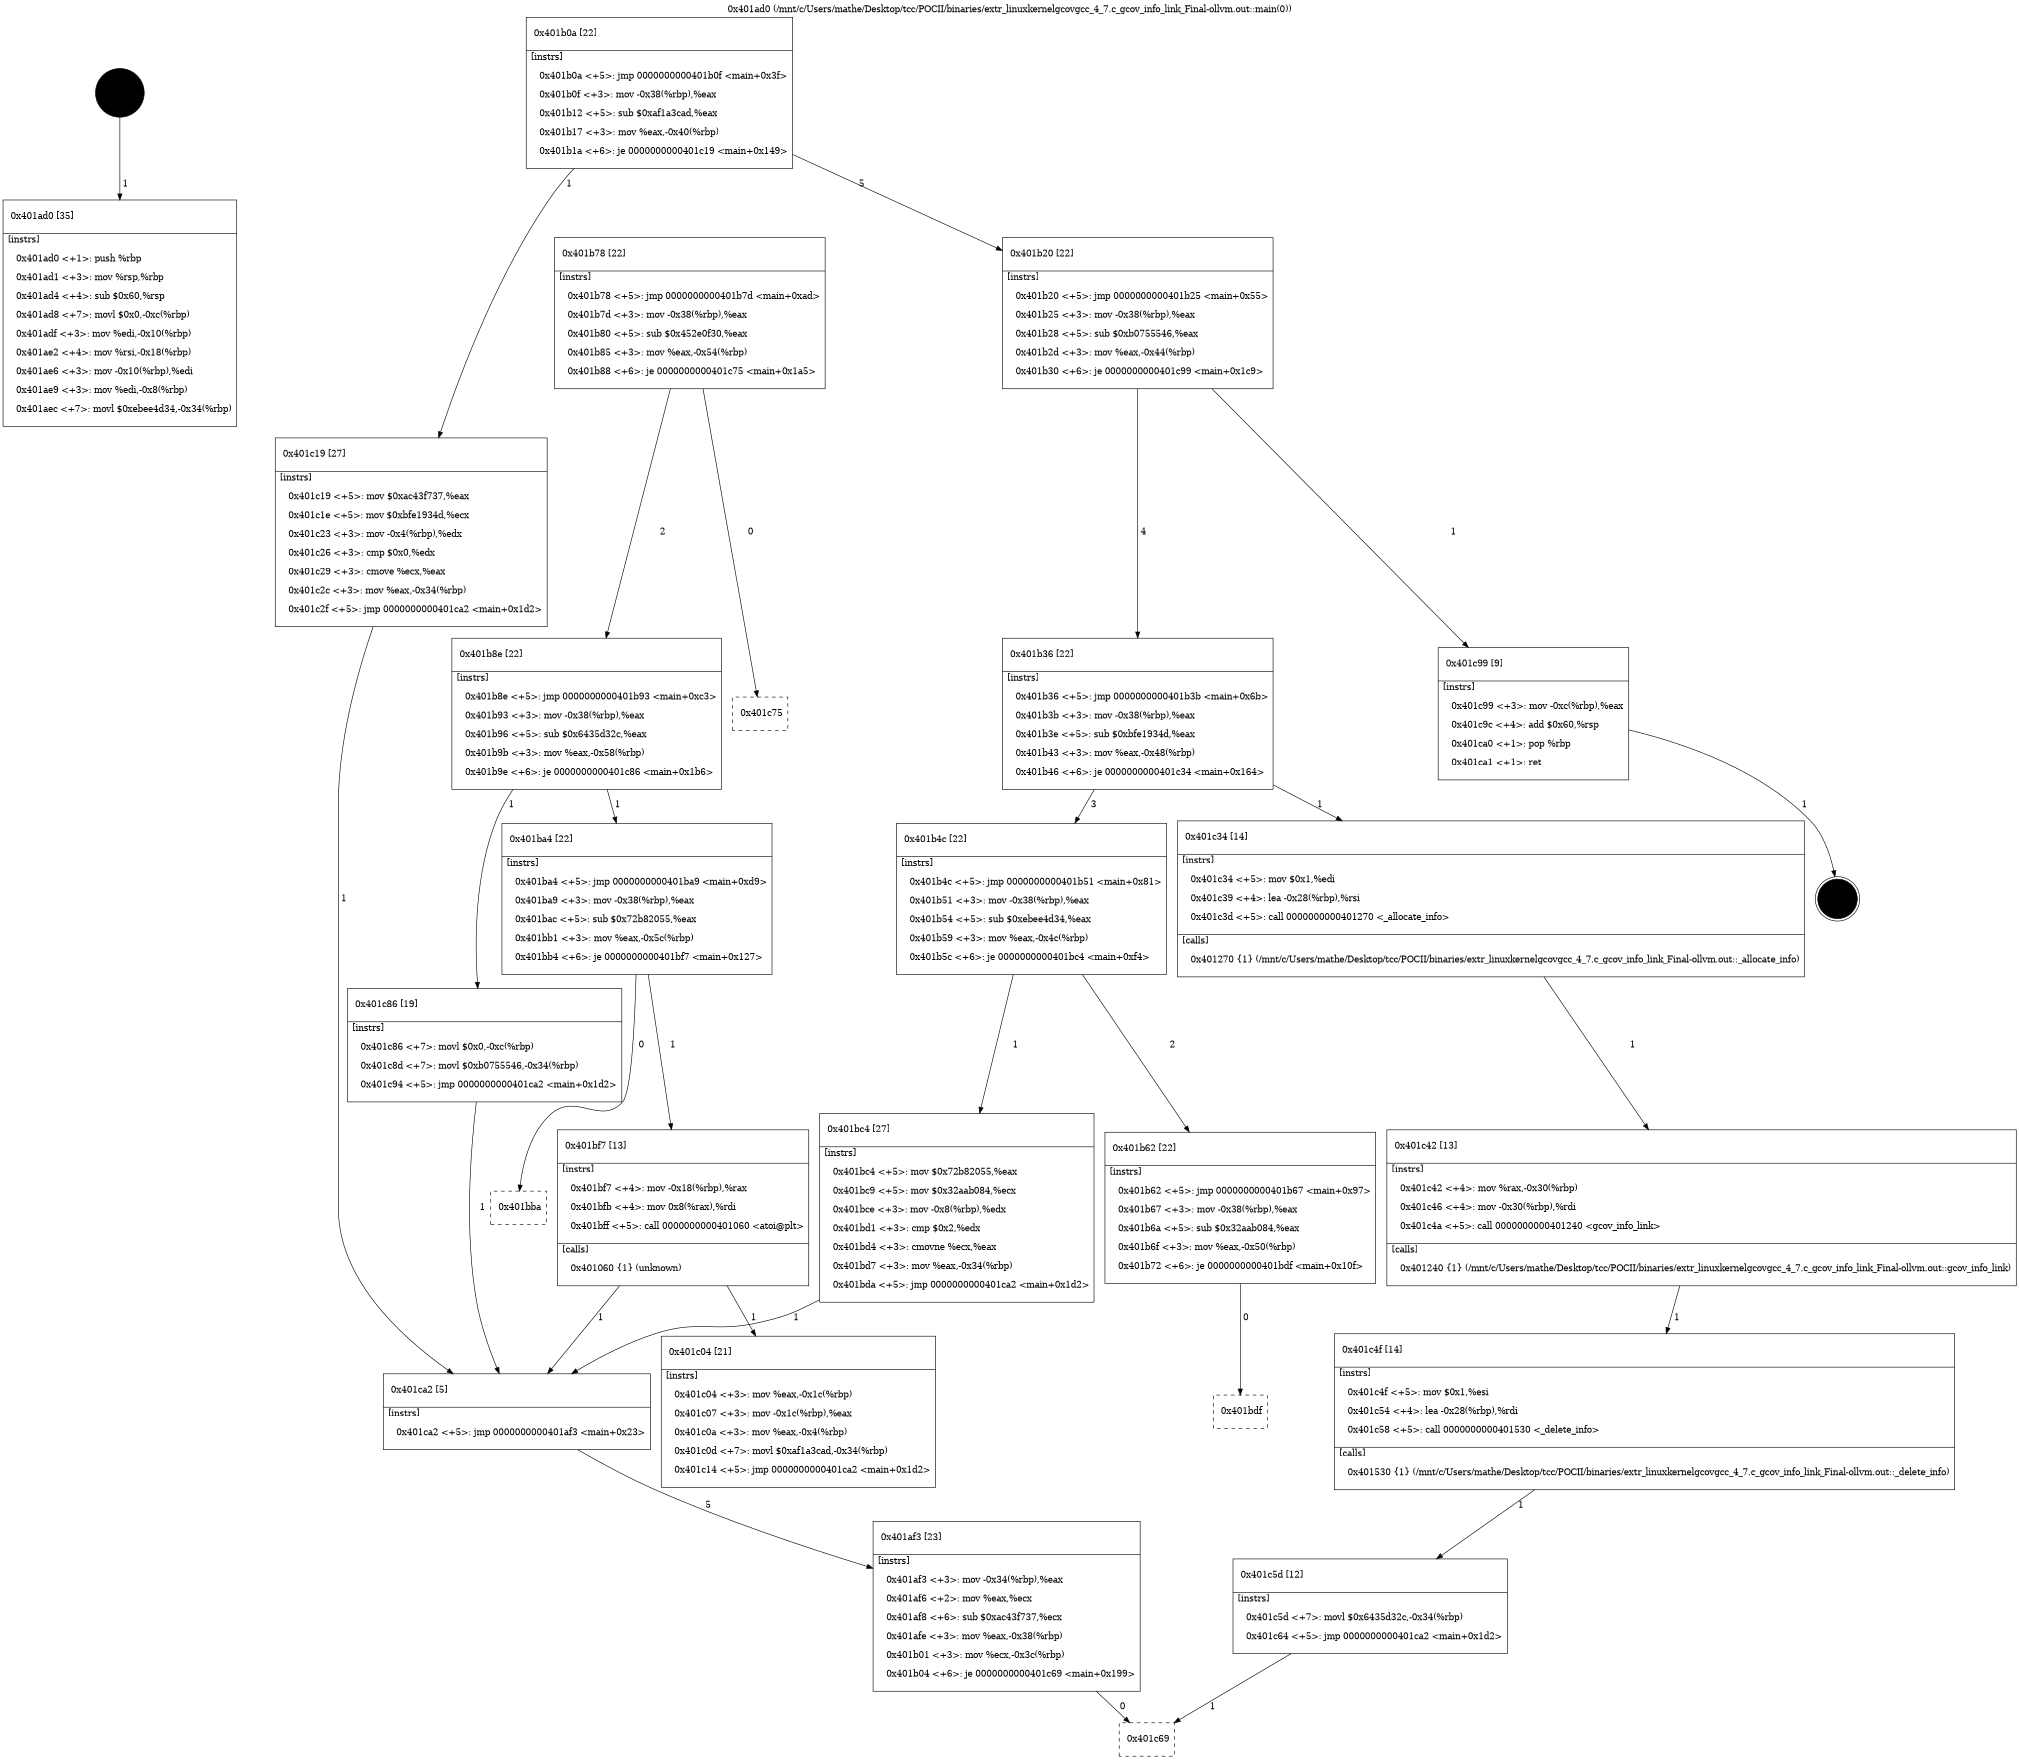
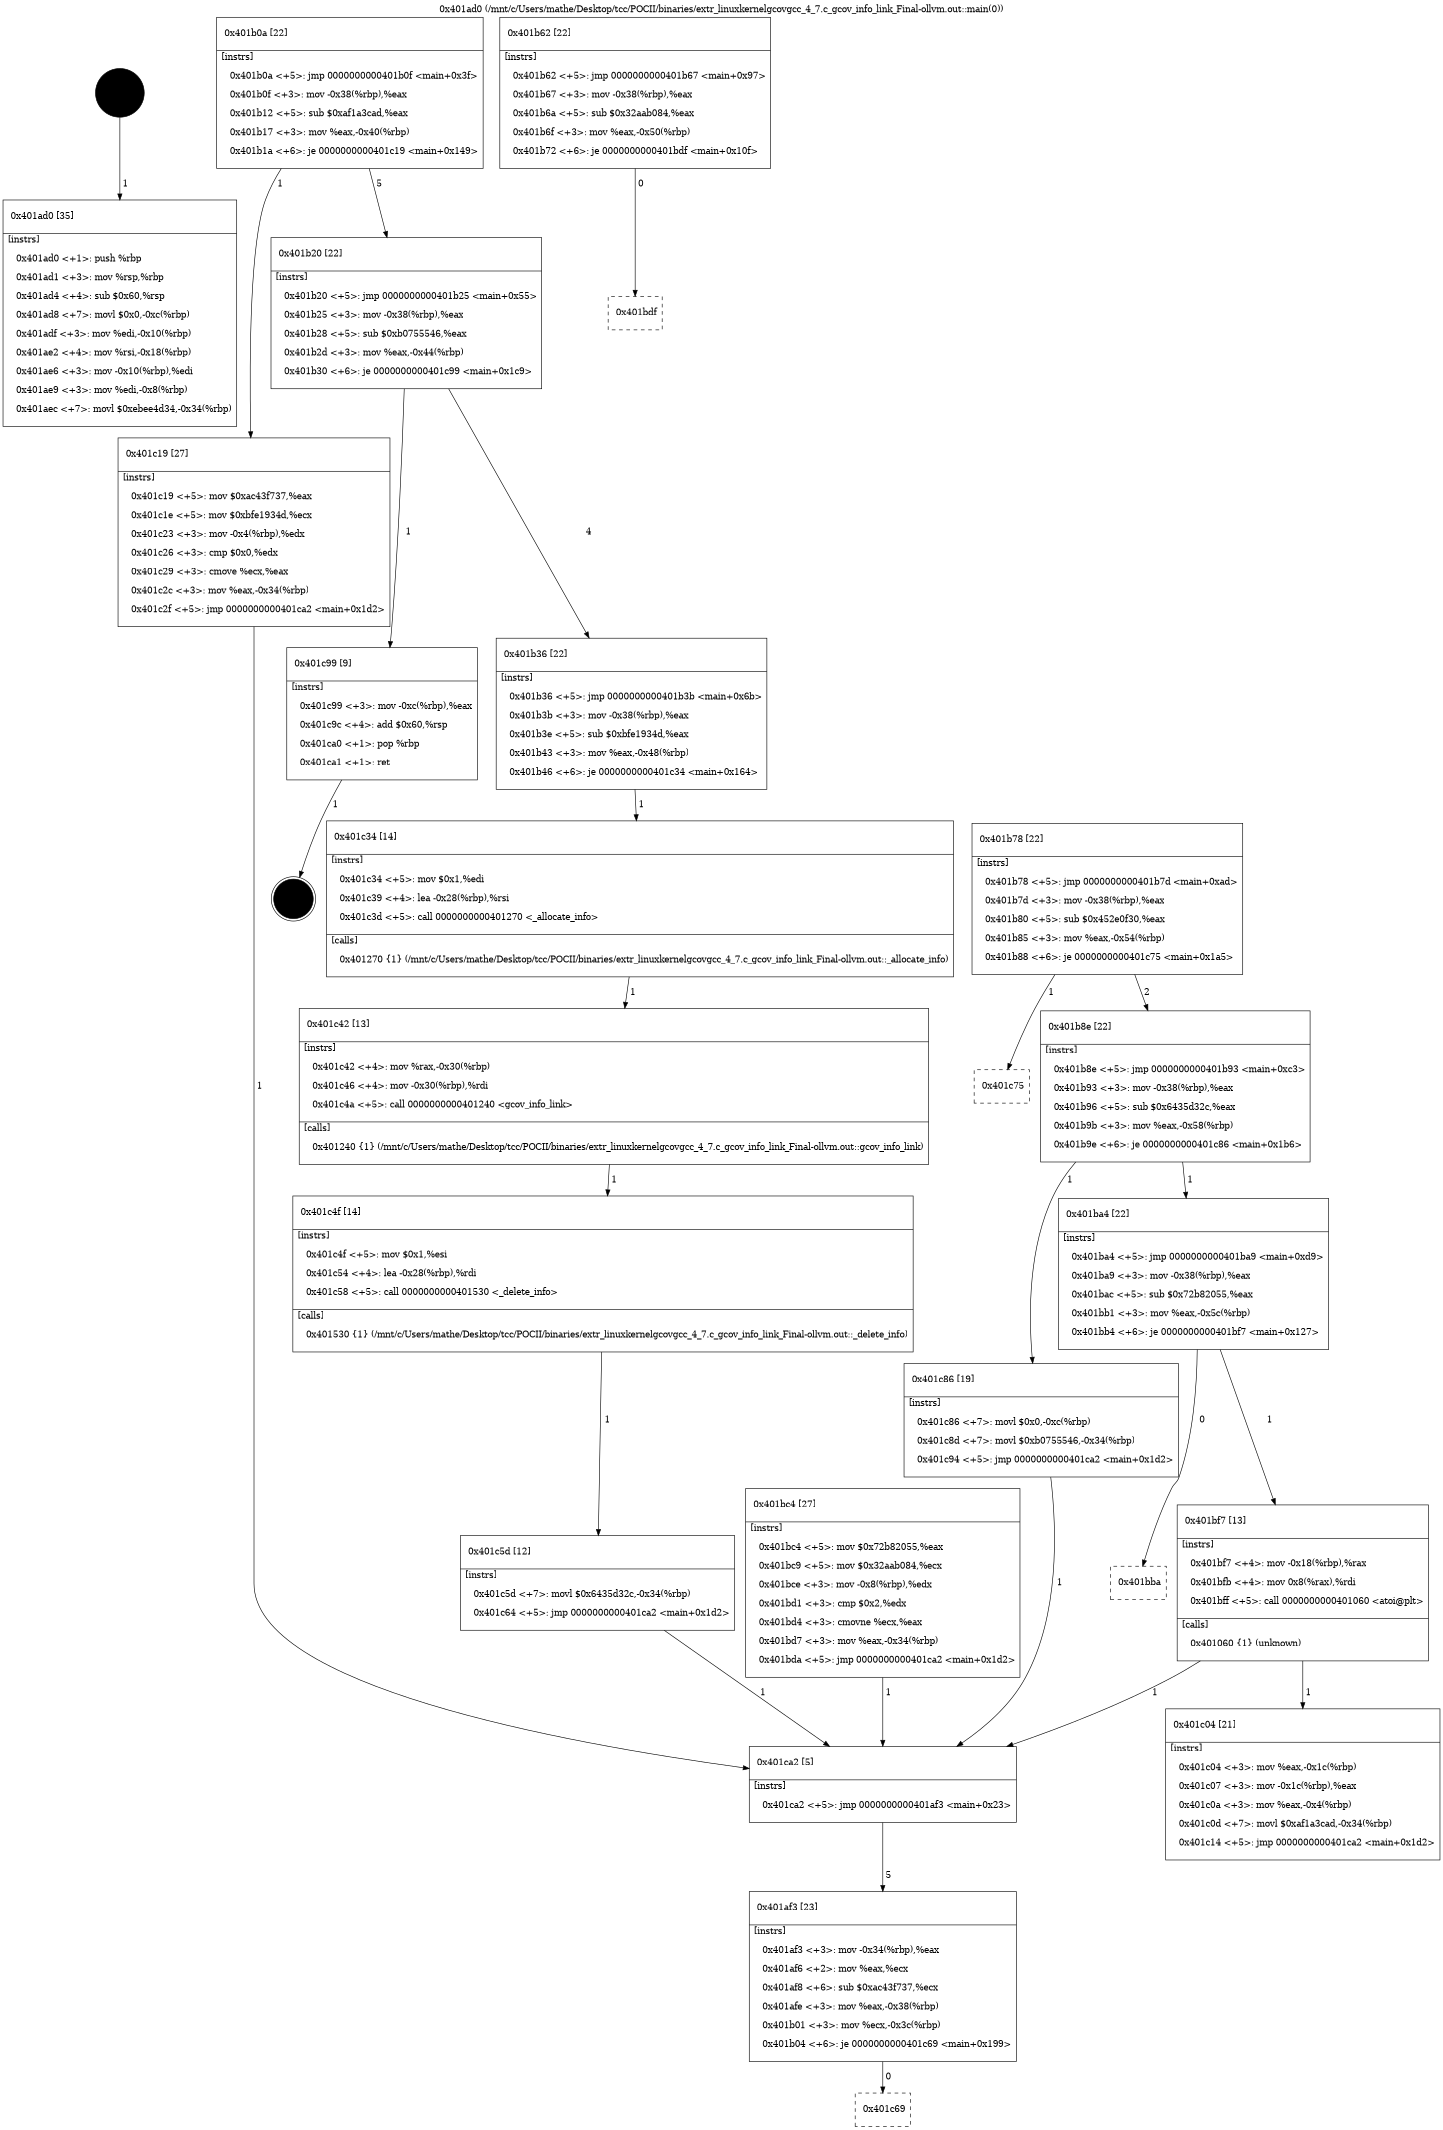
edge "0x401b78 [22]" -> "0x401c75": label " 0" -> " 1"
node "0x401b4c [22]": removed
edge "0x401c5d [12]" -> "0x401c69": now "0x401c5d [12]" -> "0x401ca2 [5]"
